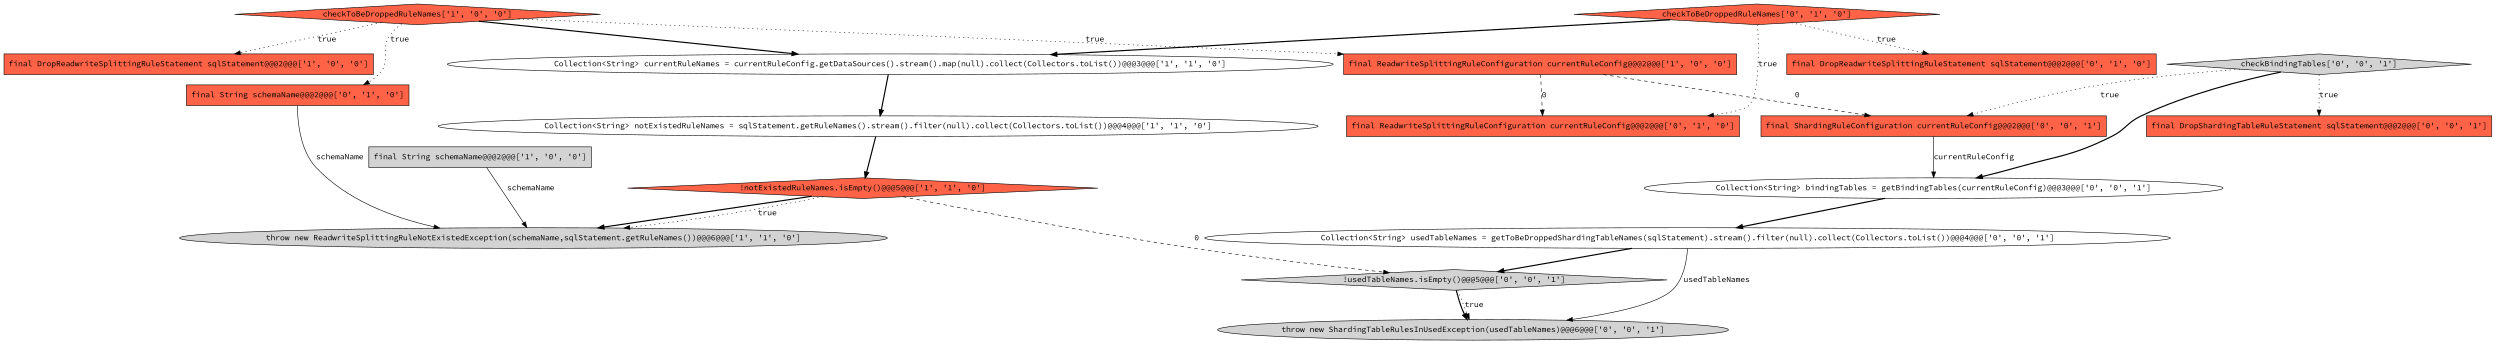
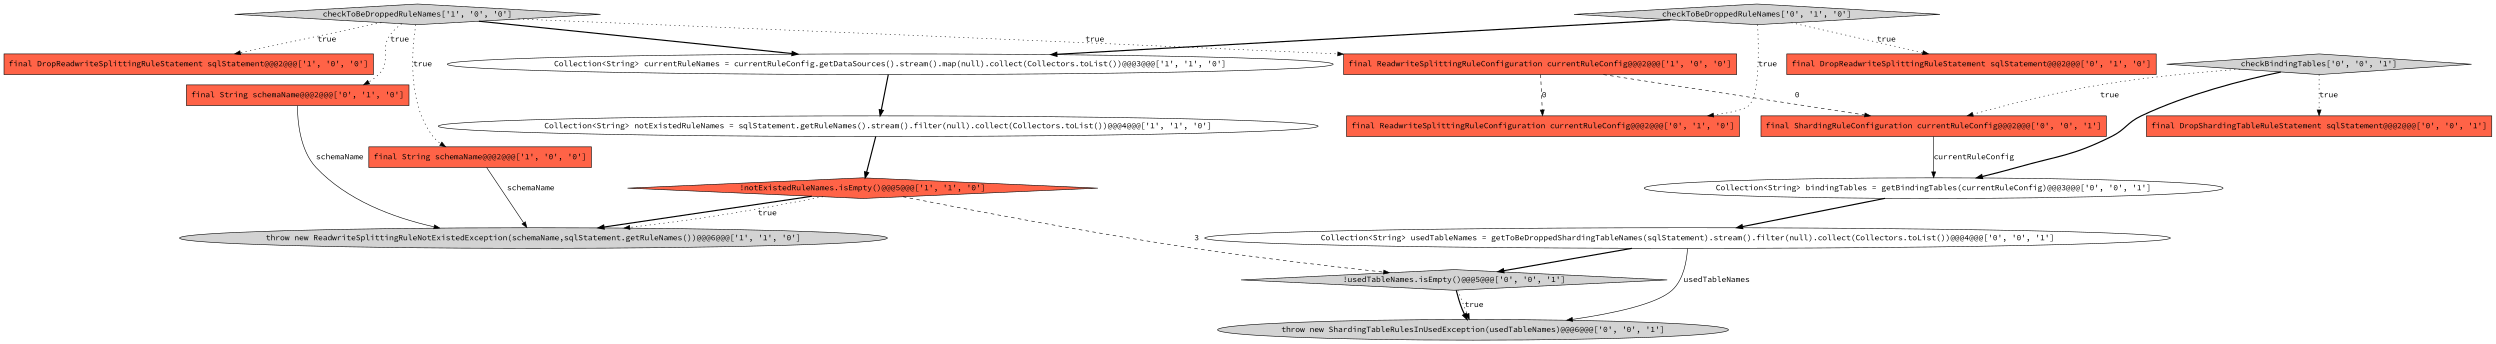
node "checkToBeDroppedRuleNames['1', '0', '0']": fillcolor tomato -> lightgray
node "checkToBeDroppedRuleNames['0', '1', '0']": fillcolor tomato -> lightgray
edge "checkToBeDroppedRuleNames['1', '0', '0']" -> "final String schemaName@@@2@@@['1', '0', '0']": added, label "true"
node "final String schemaName@@@2@@@['1', '0', '0']": fillcolor lightgray -> tomato
edge "!notExistedRuleNames.isEmpty()@@@5@@@['1', '1', '0']" -> "!usedTableNames.isEmpty()@@@5@@@['0', '0', '1']": label "0" -> "3"
